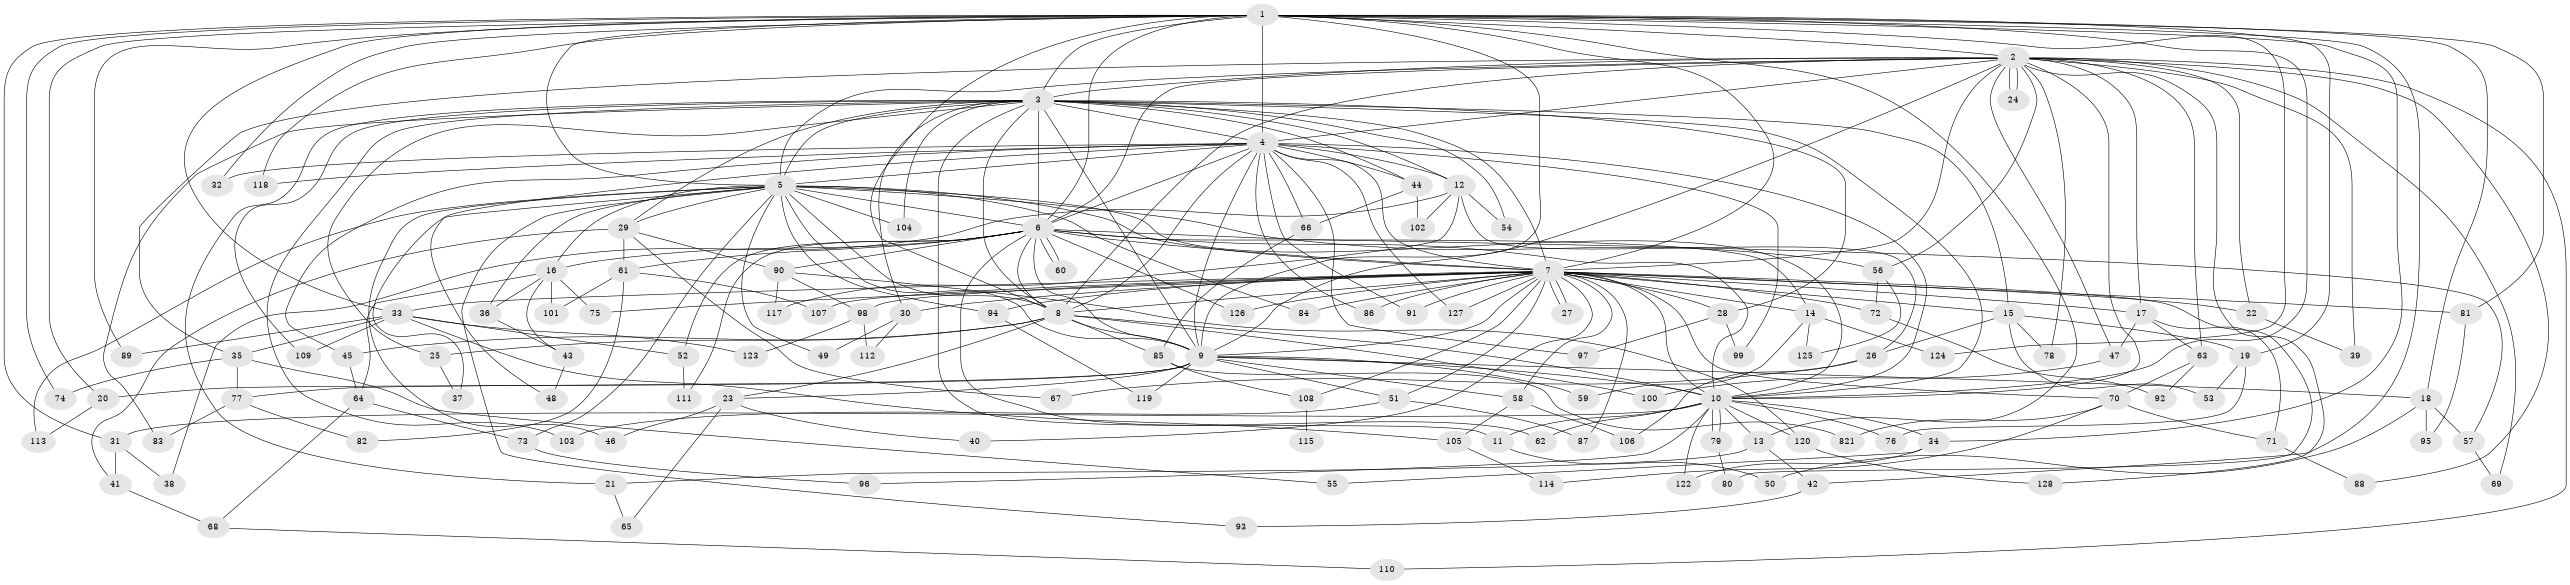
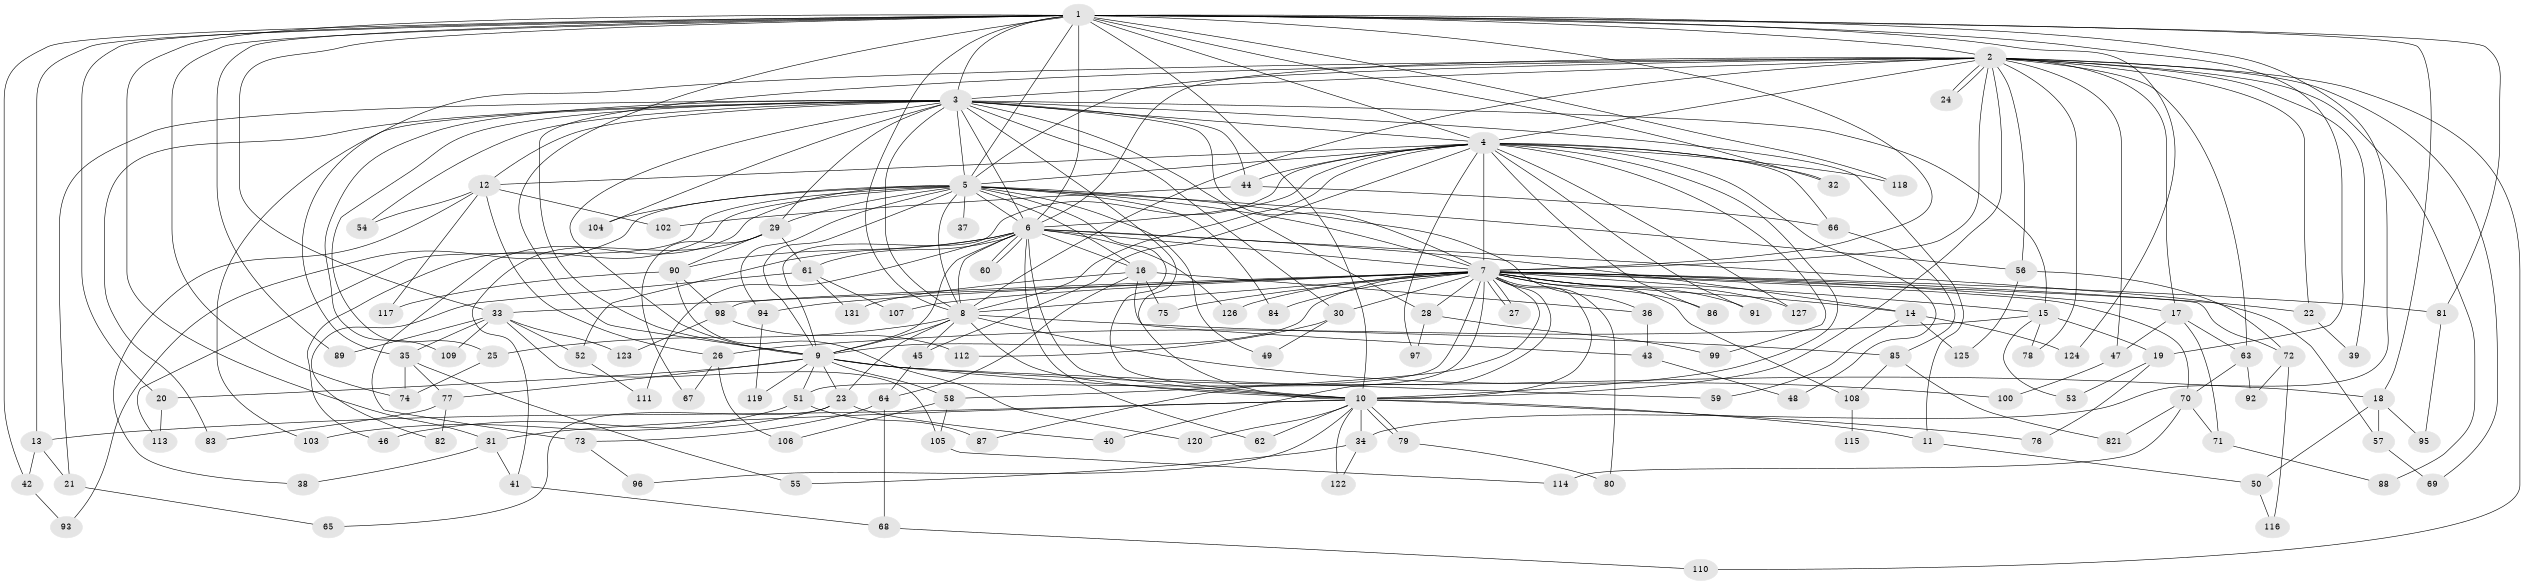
node "101": label "101" -> "131"
edge "25" -- "37": now "25" -- "74"
node "128": removed
node "116": added
